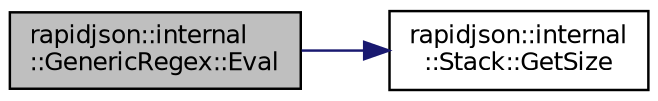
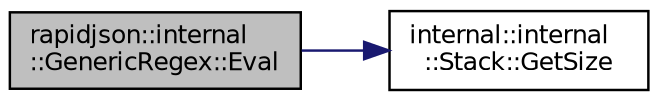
node "rapidjson::internal ::Stack::GetSize": label "rapidjson::internal ::Stack::GetSize" -> "internal::internal ::Stack::GetSize"
